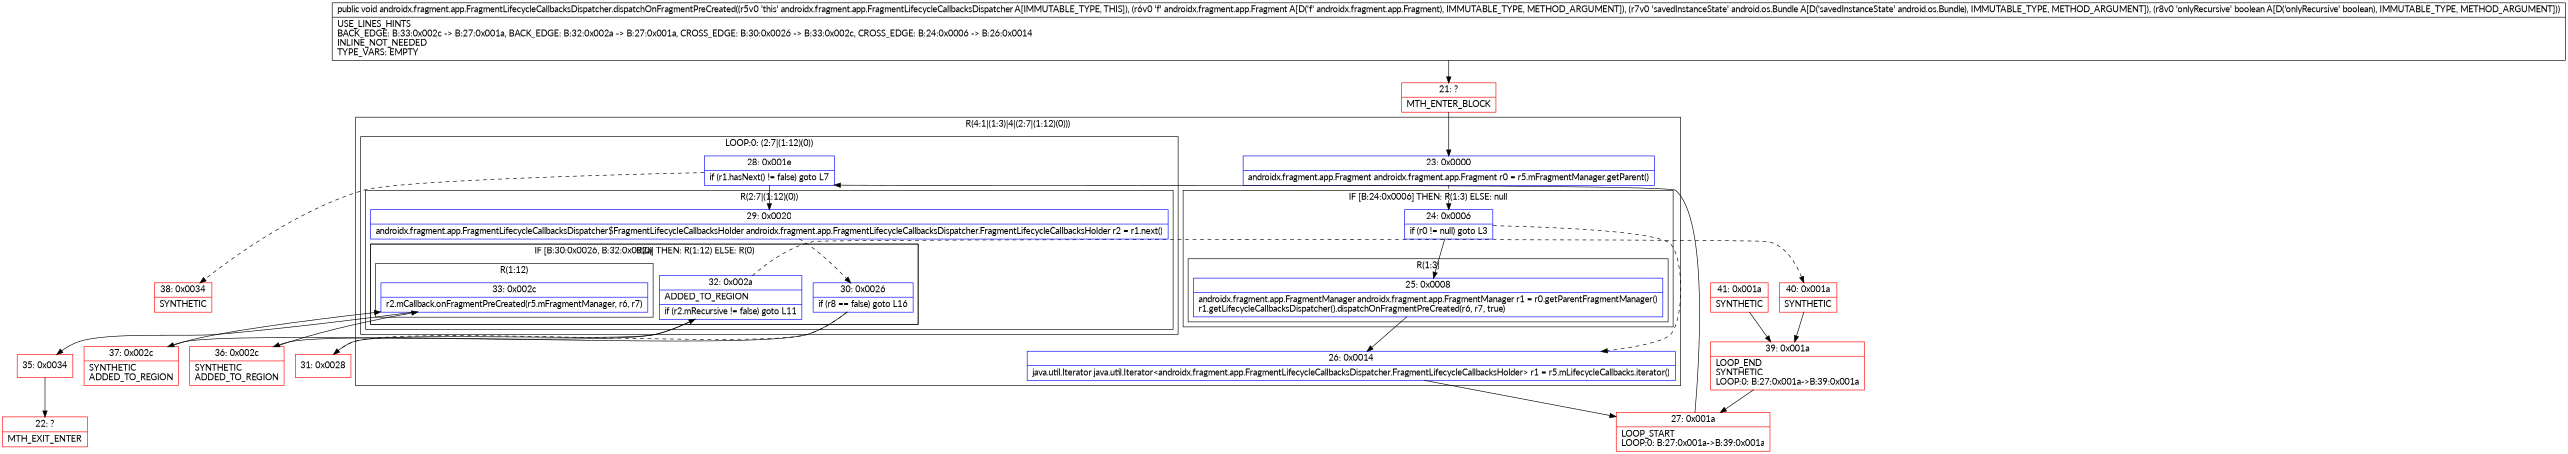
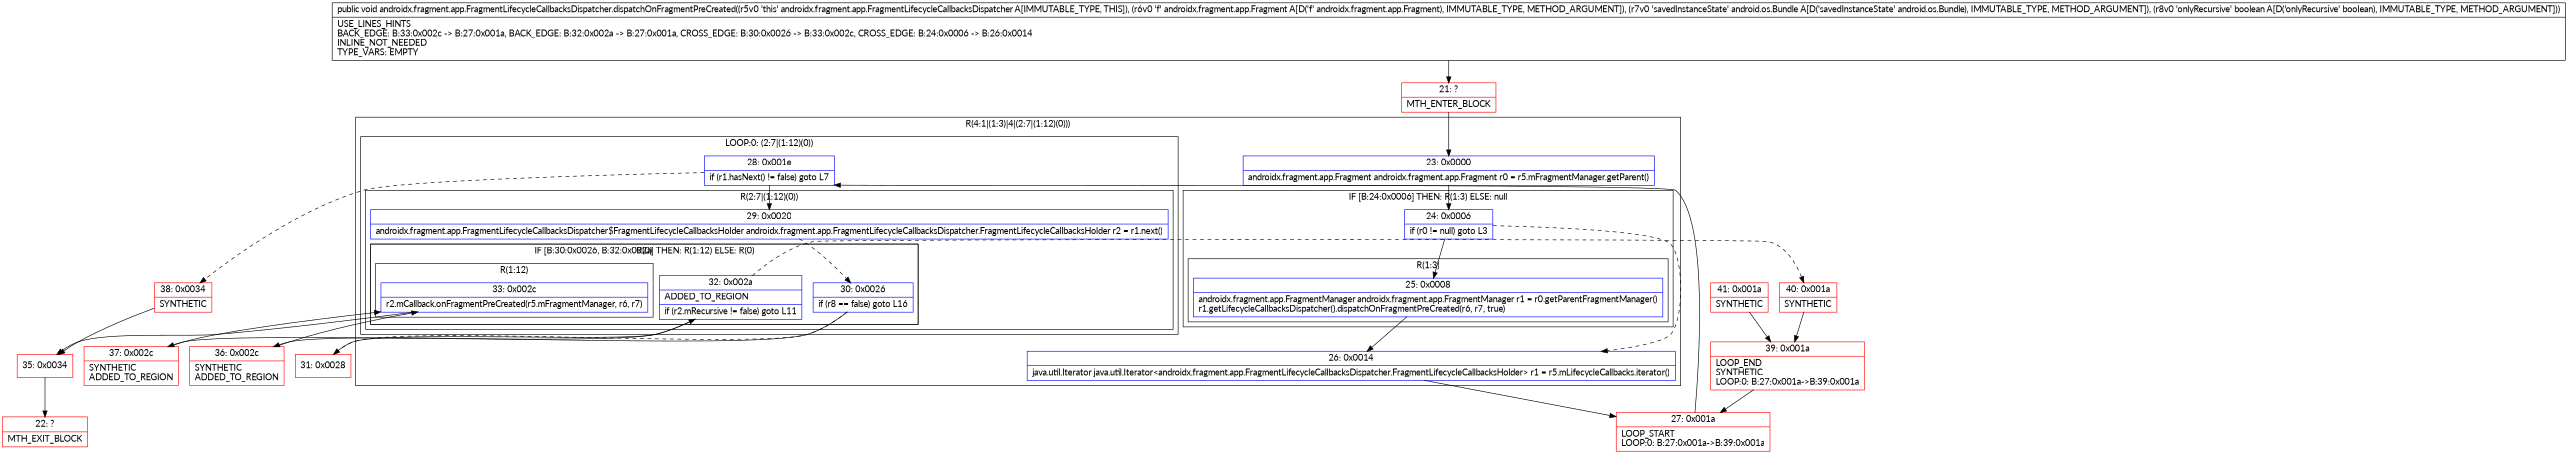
edge "23: 0x0000" -> "24: 0x0006": style dashed -> solid
edge "38: 0x0034" -> "35: 0x0034": added
node "22: ?": text "MTH_EXIT_ENTER" -> "MTH_EXIT_BLOCK"
